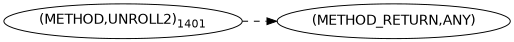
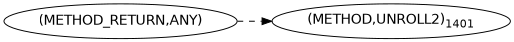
edge "(METHOD,UNROLL2)" -> "(METHOD_RETURN,ANY)": reversed
